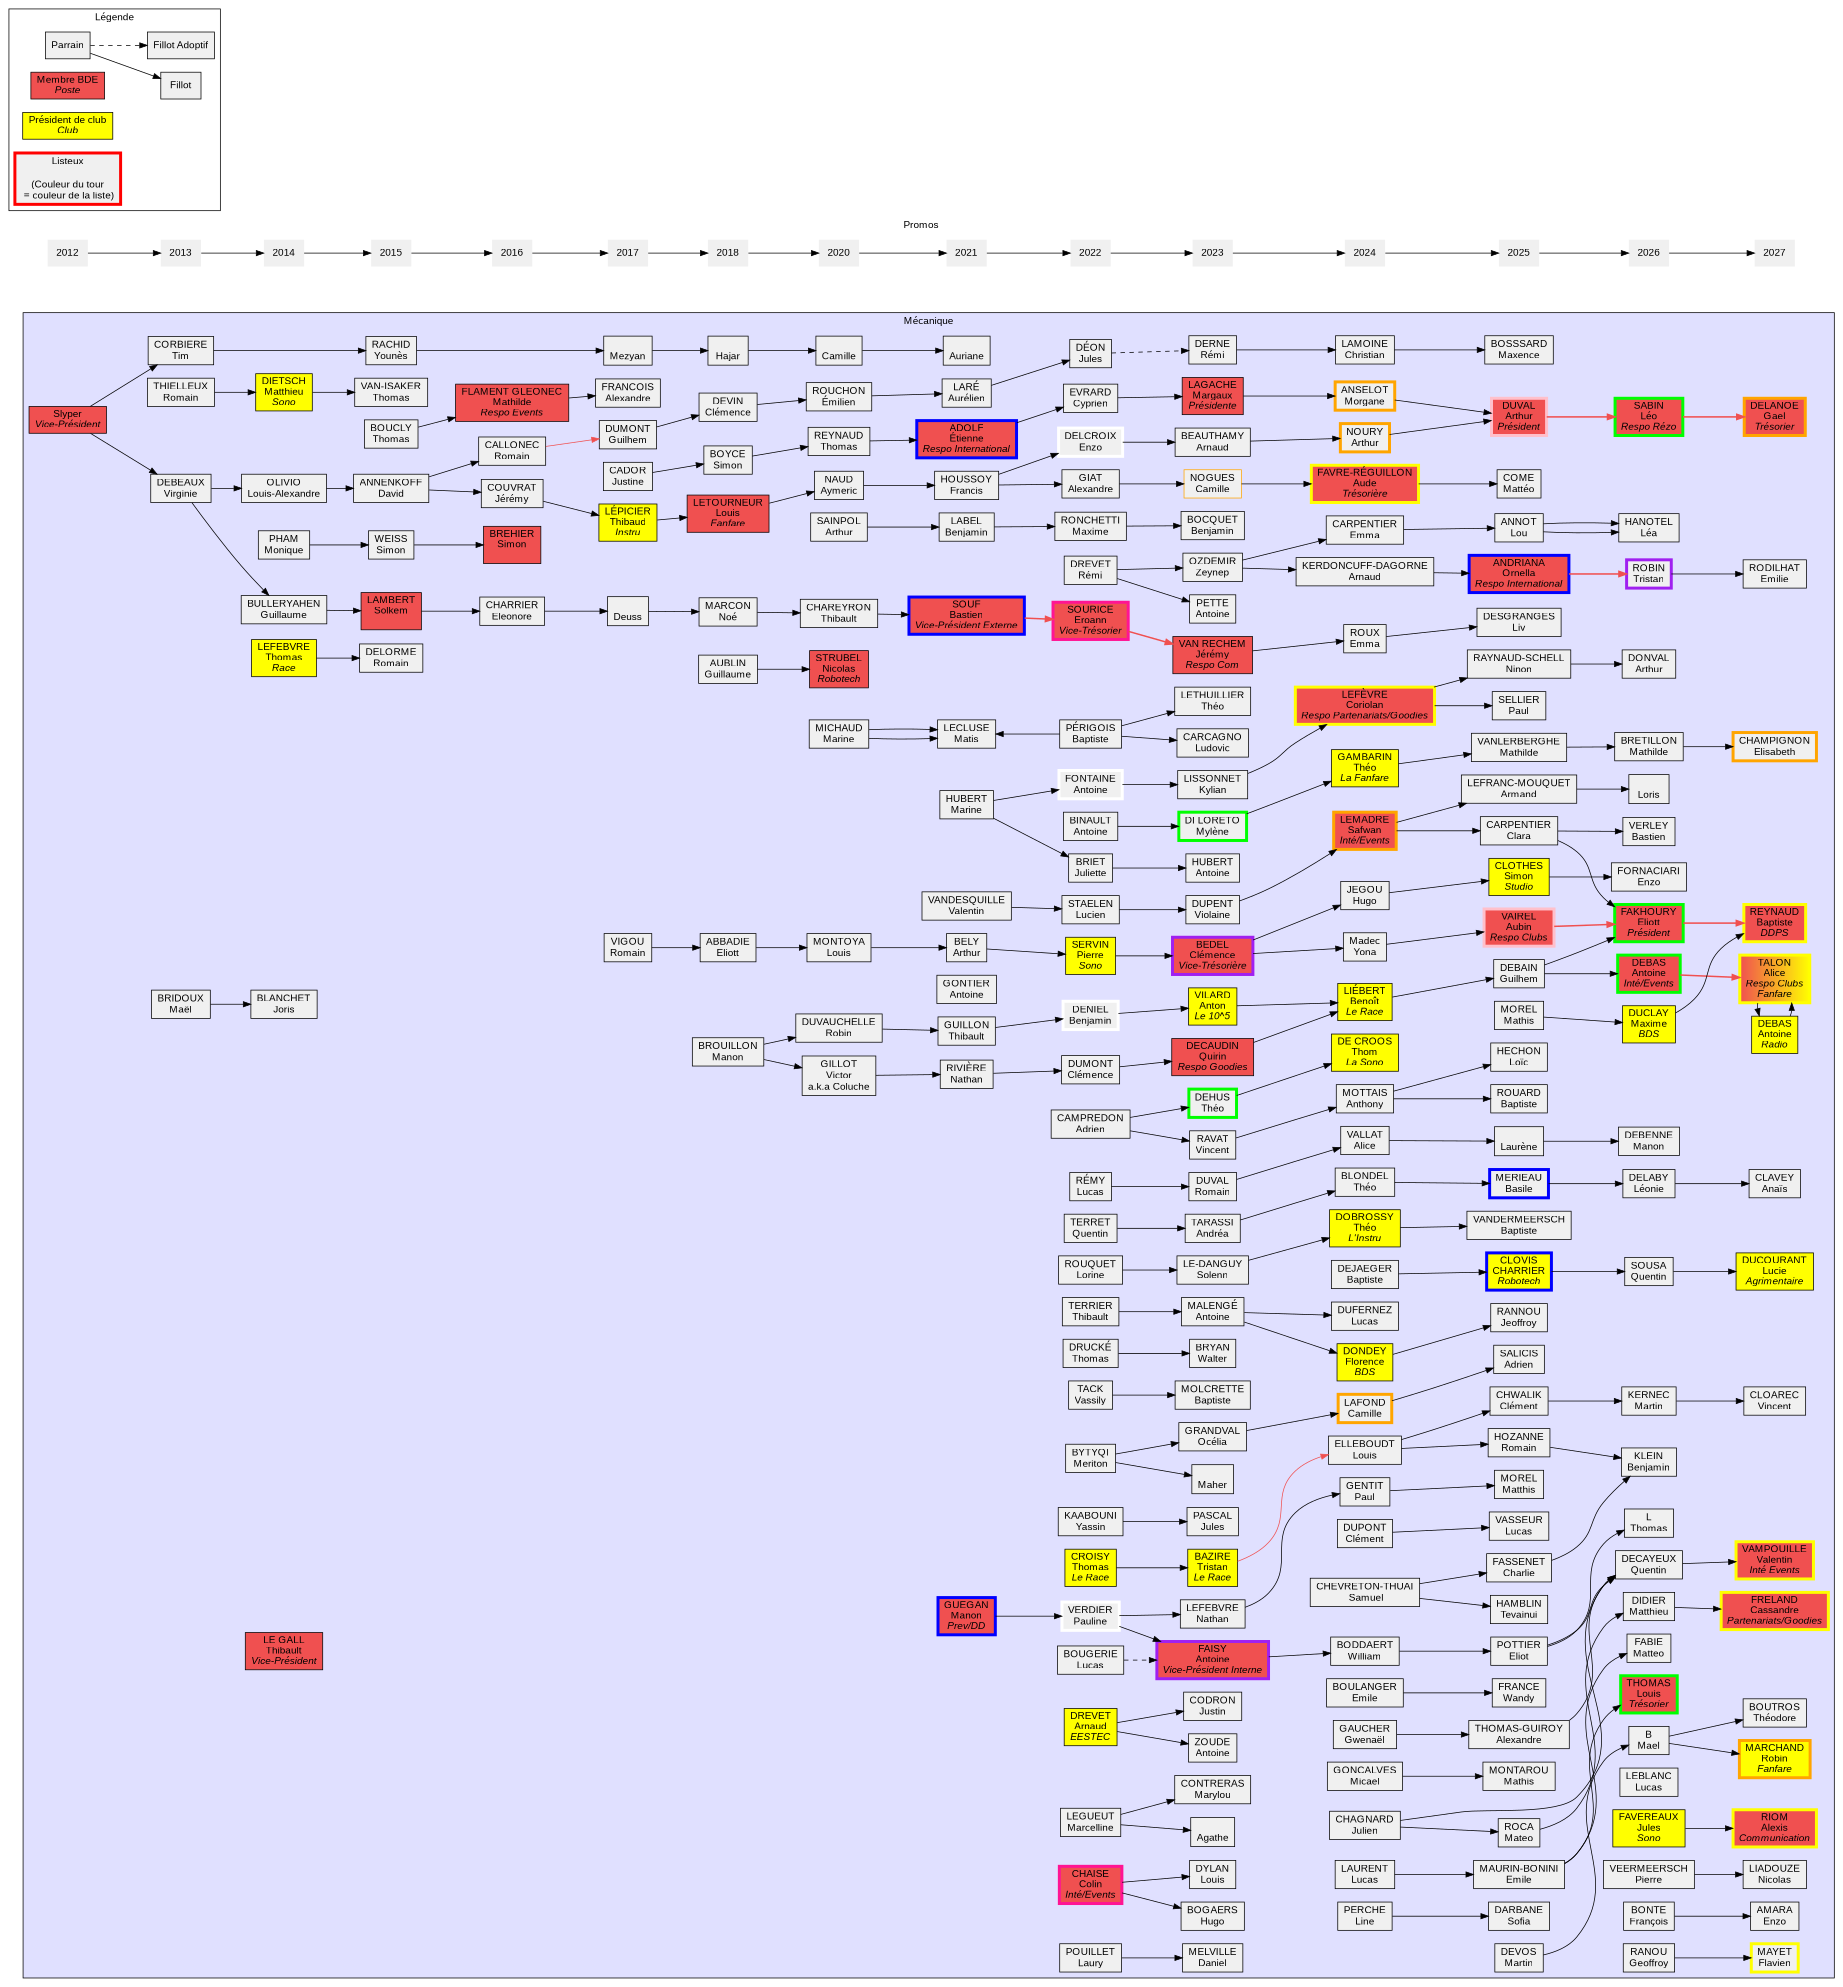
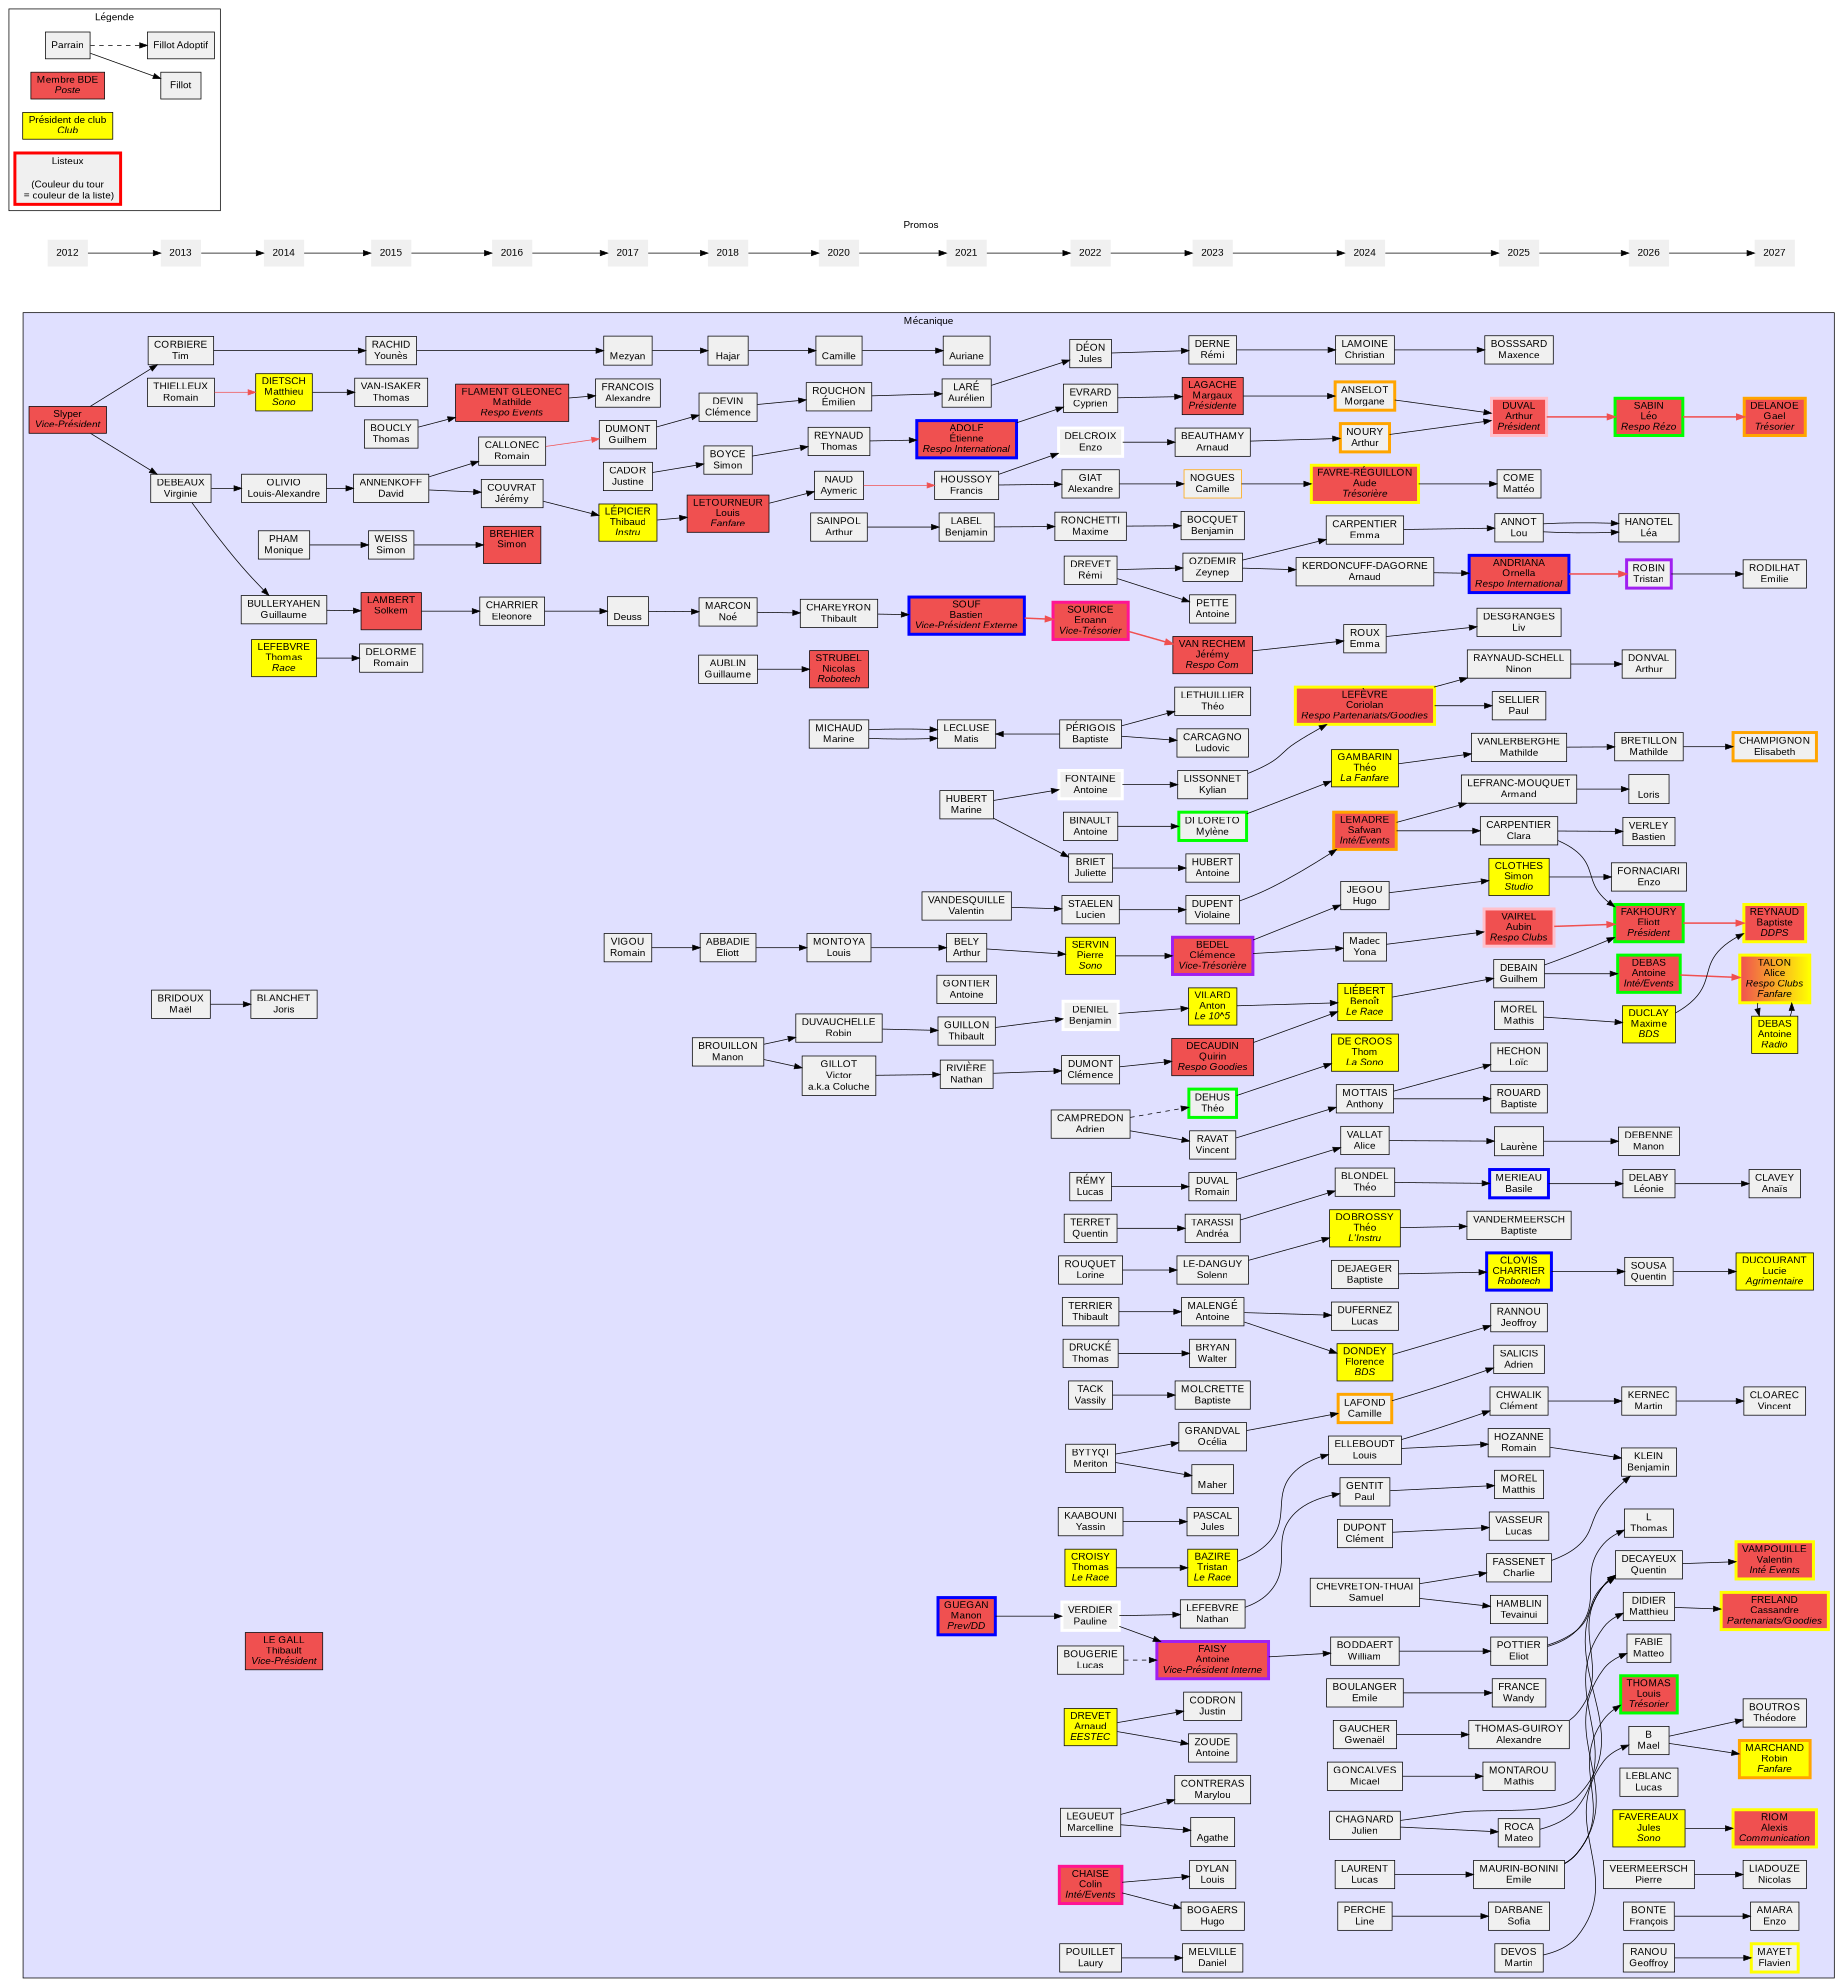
edge "DÉON Jules" -> "DERNE Rémi": style dashed -> solid
edge "THIELLEUX Romain" -> "DIETSCH": color black -> #f05050
edge "NAUD Aymeric" -> "HOUSSOY Francis": color black -> #f05050
edge "CAMPREDON Adrien" -> "DEHUS Théo": style solid -> dashed
edge "BAZIRE" -> "ELLEBOUDT Louis": color #f05050 -> black
